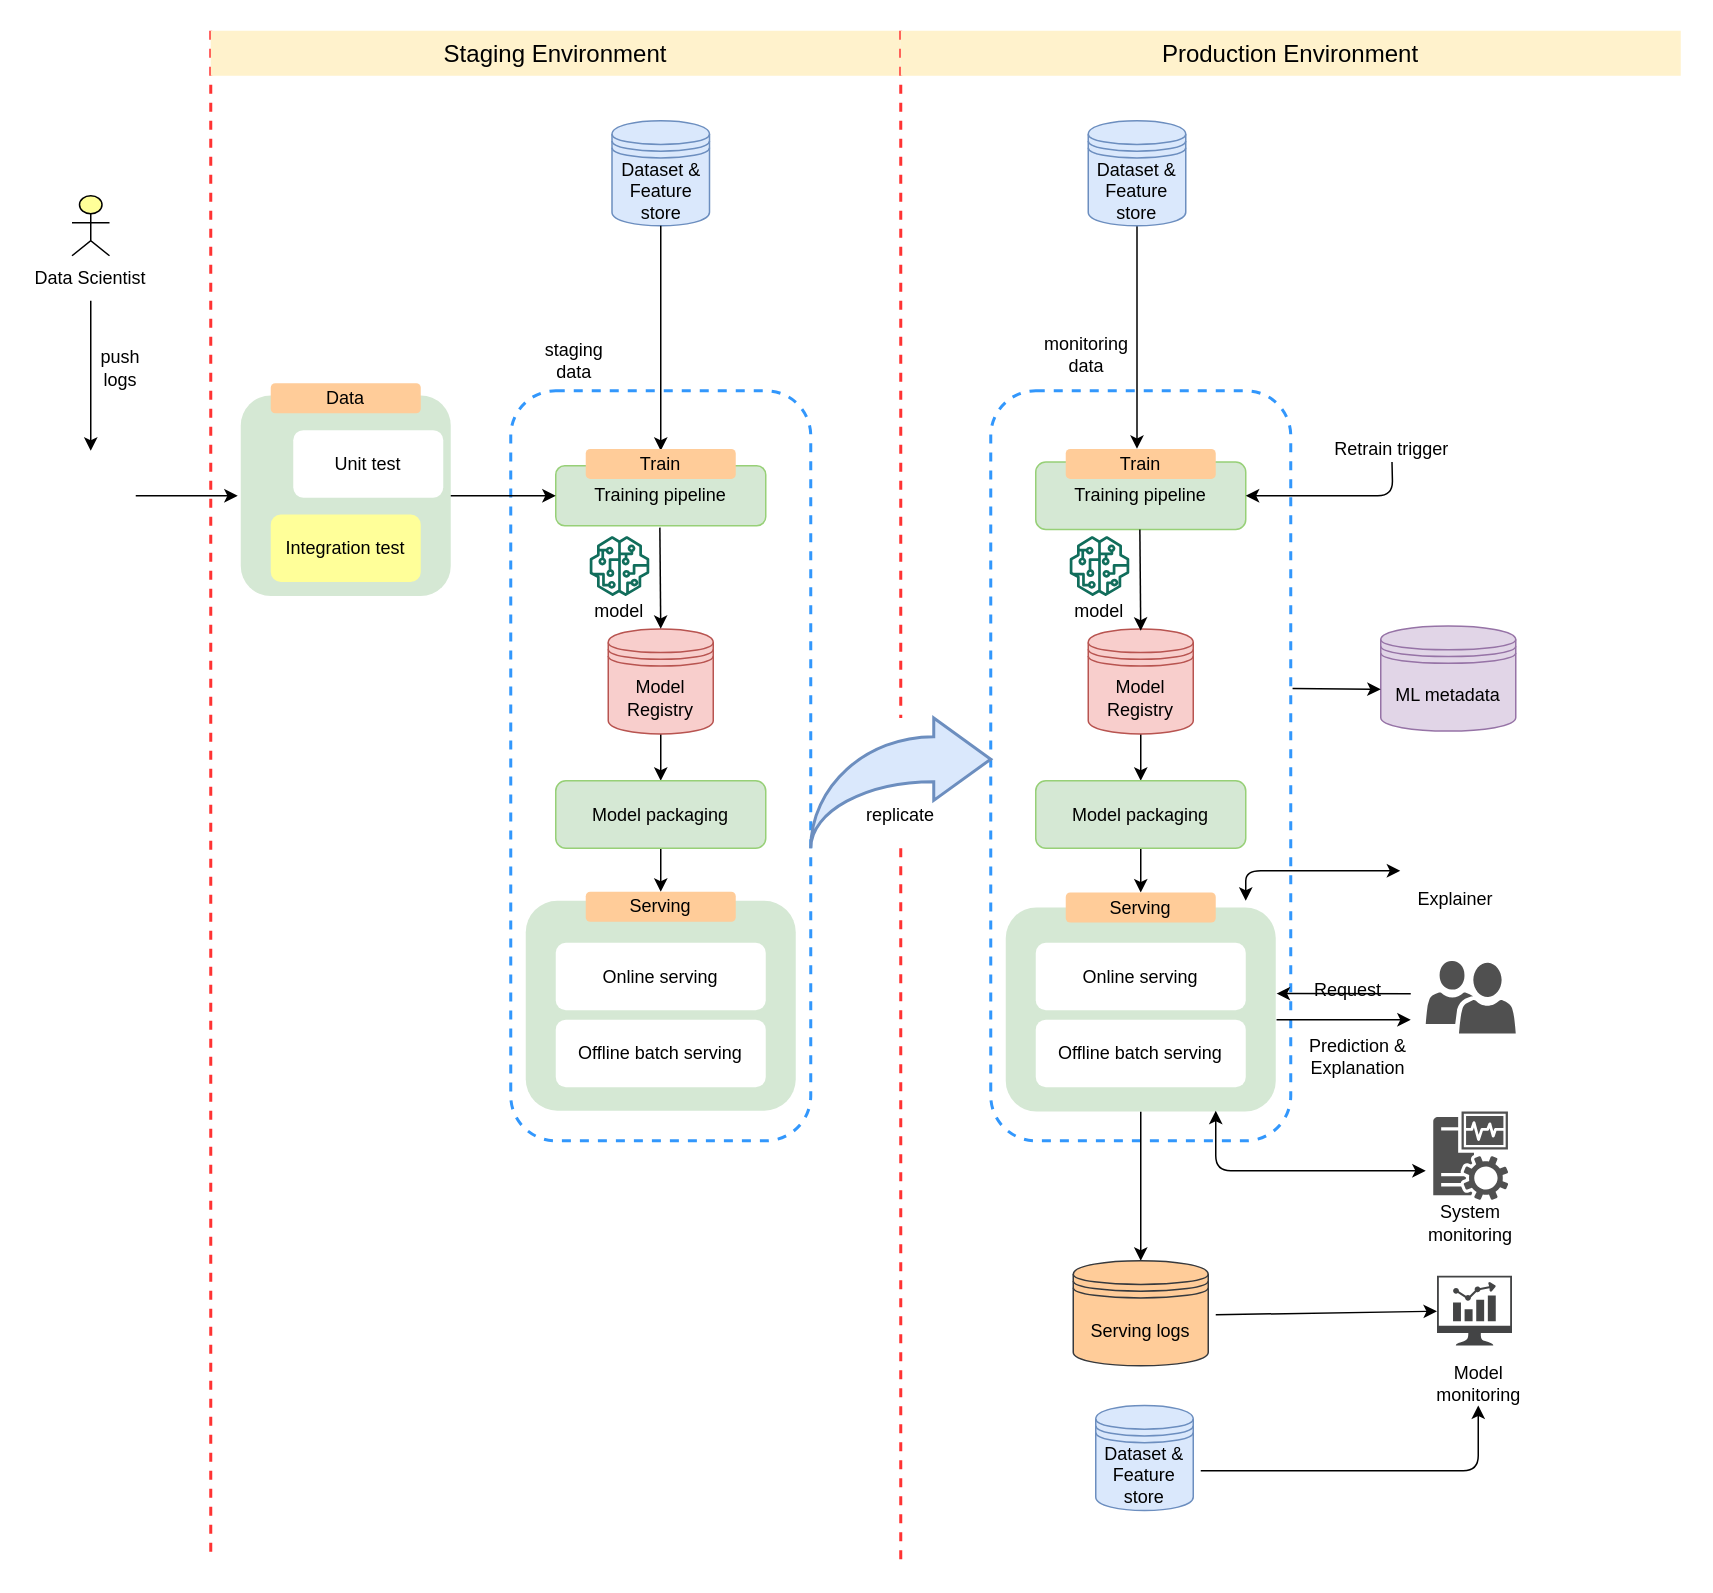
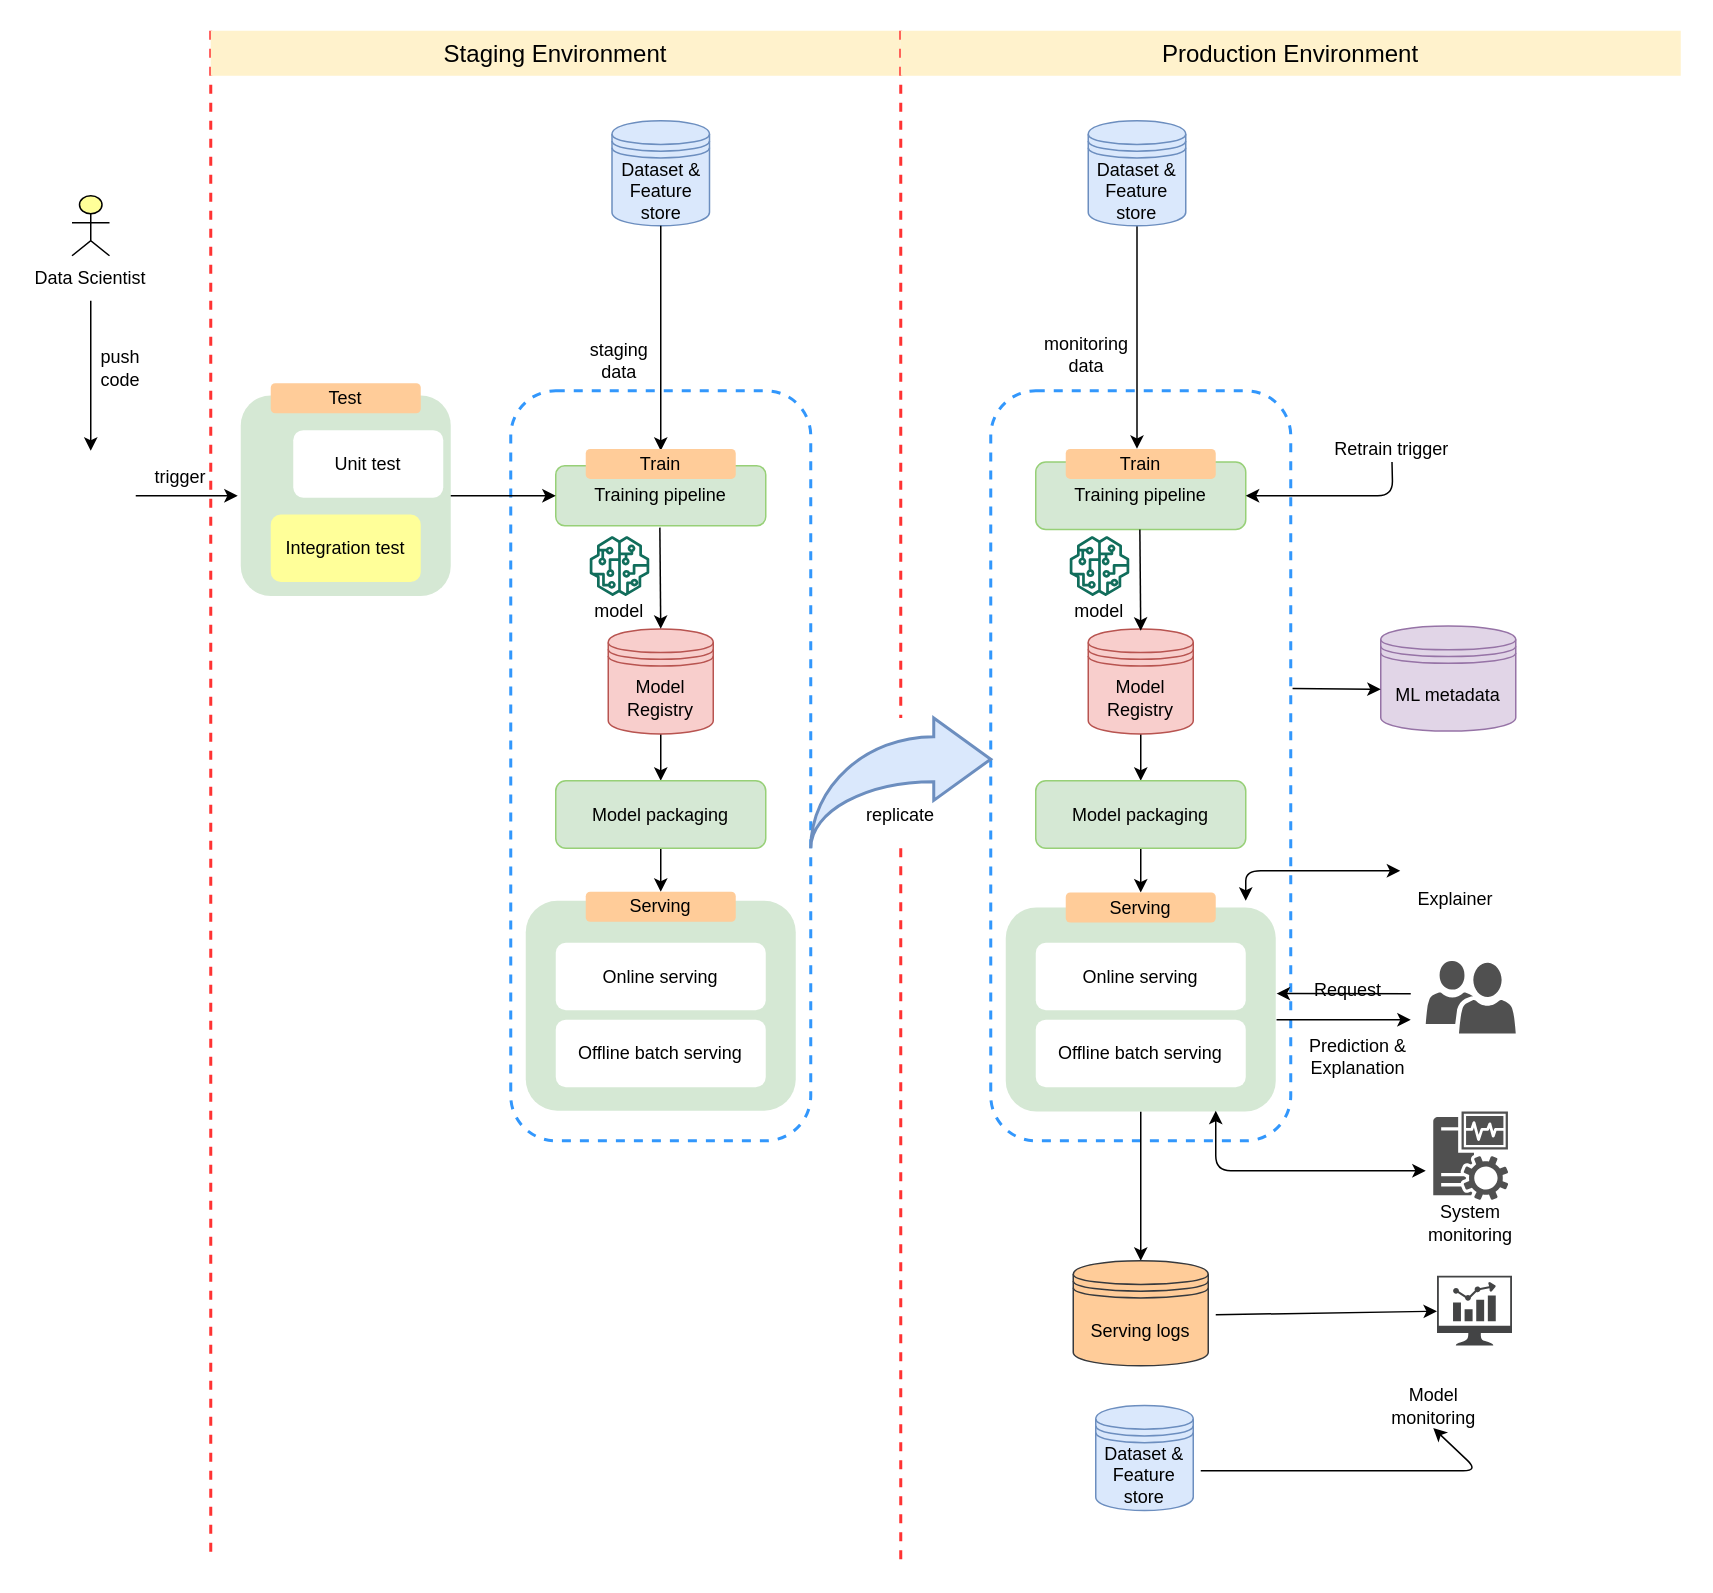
node "staging data": moved (575, 361) -> (620, 361)
node "push logs": label "push logs" -> "push code"
node "Data": label "Data" -> "Test"
node "trigger": added
node "Model monitoring": moved (1478, 1383) -> (1433, 1406)
